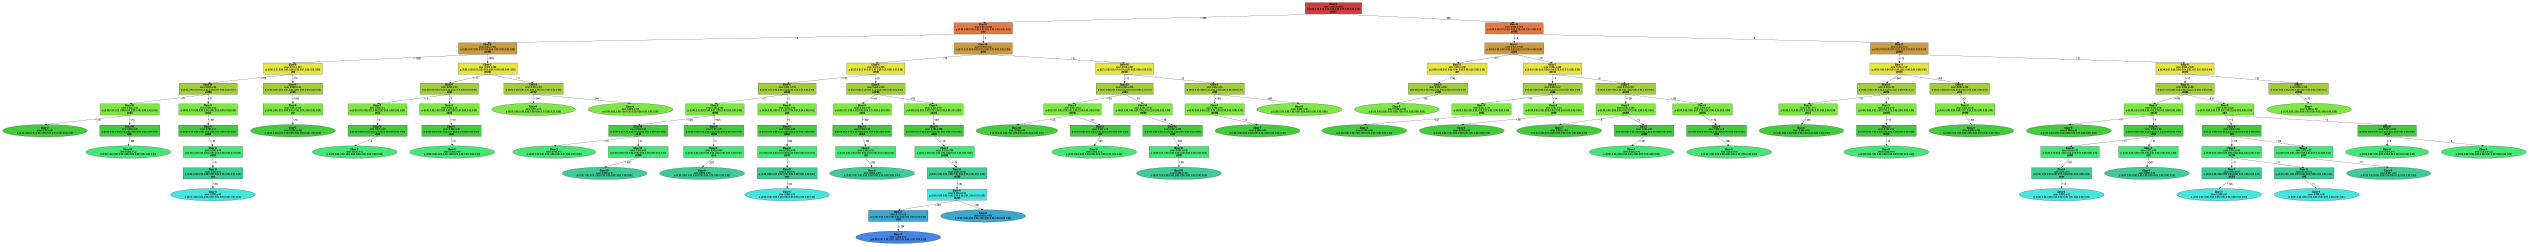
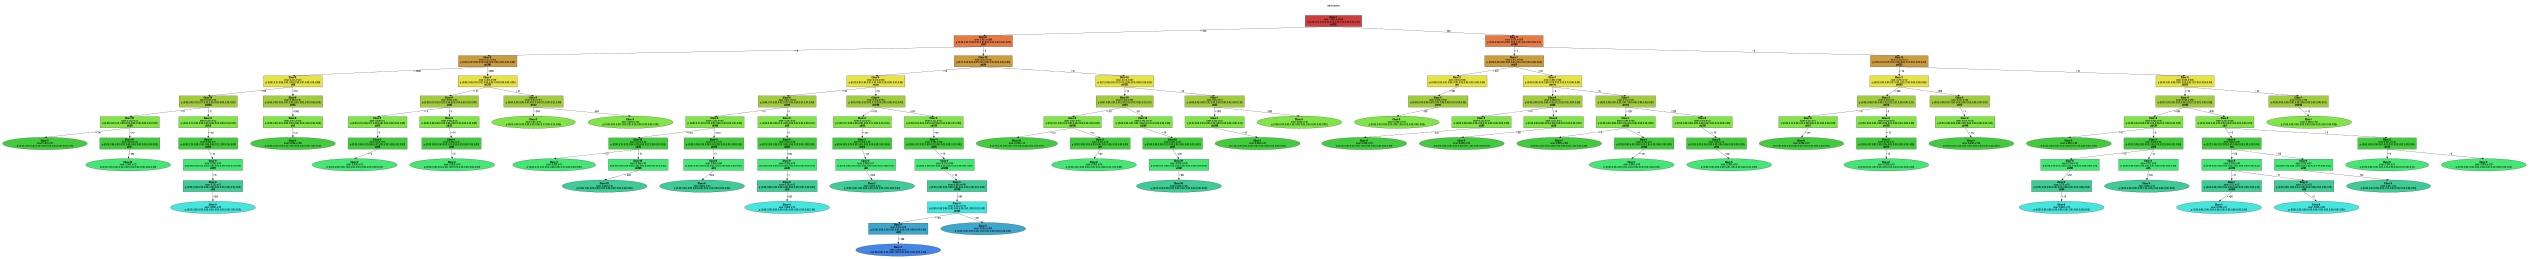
node "mfeat-factors": added
